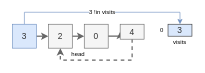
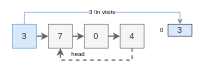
node "4": size 24x15 -> 24x24
node "2": label "2" -> "7"
node "visits": removed
